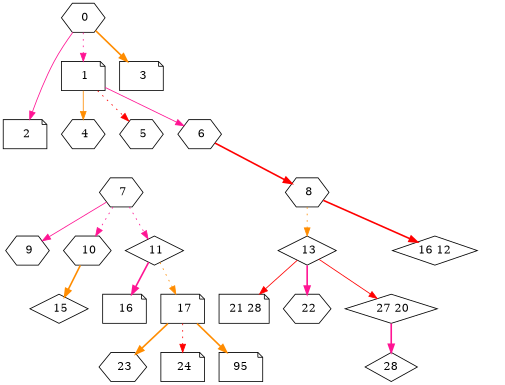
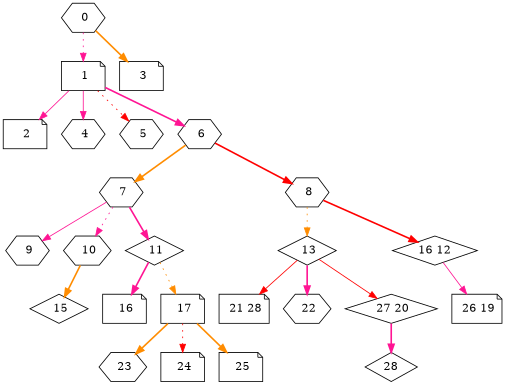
edge "0" -> "2": now "1" -> "2"
edge "1" -> "4": color darkorange -> deeppink
edge "1" -> "6": style solid -> bold
edge "6" -> "7": added
edge "7" -> "11": style dotted -> bold
node "26 19": added
node "95": label "95" -> "25"
